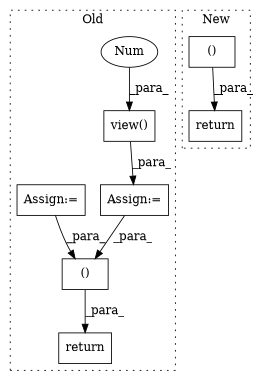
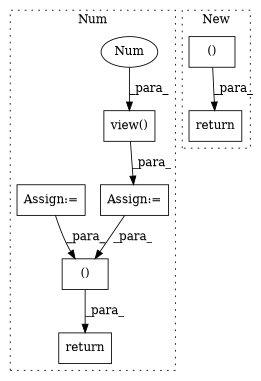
cluster "Old": label "Old" -> "Num"
